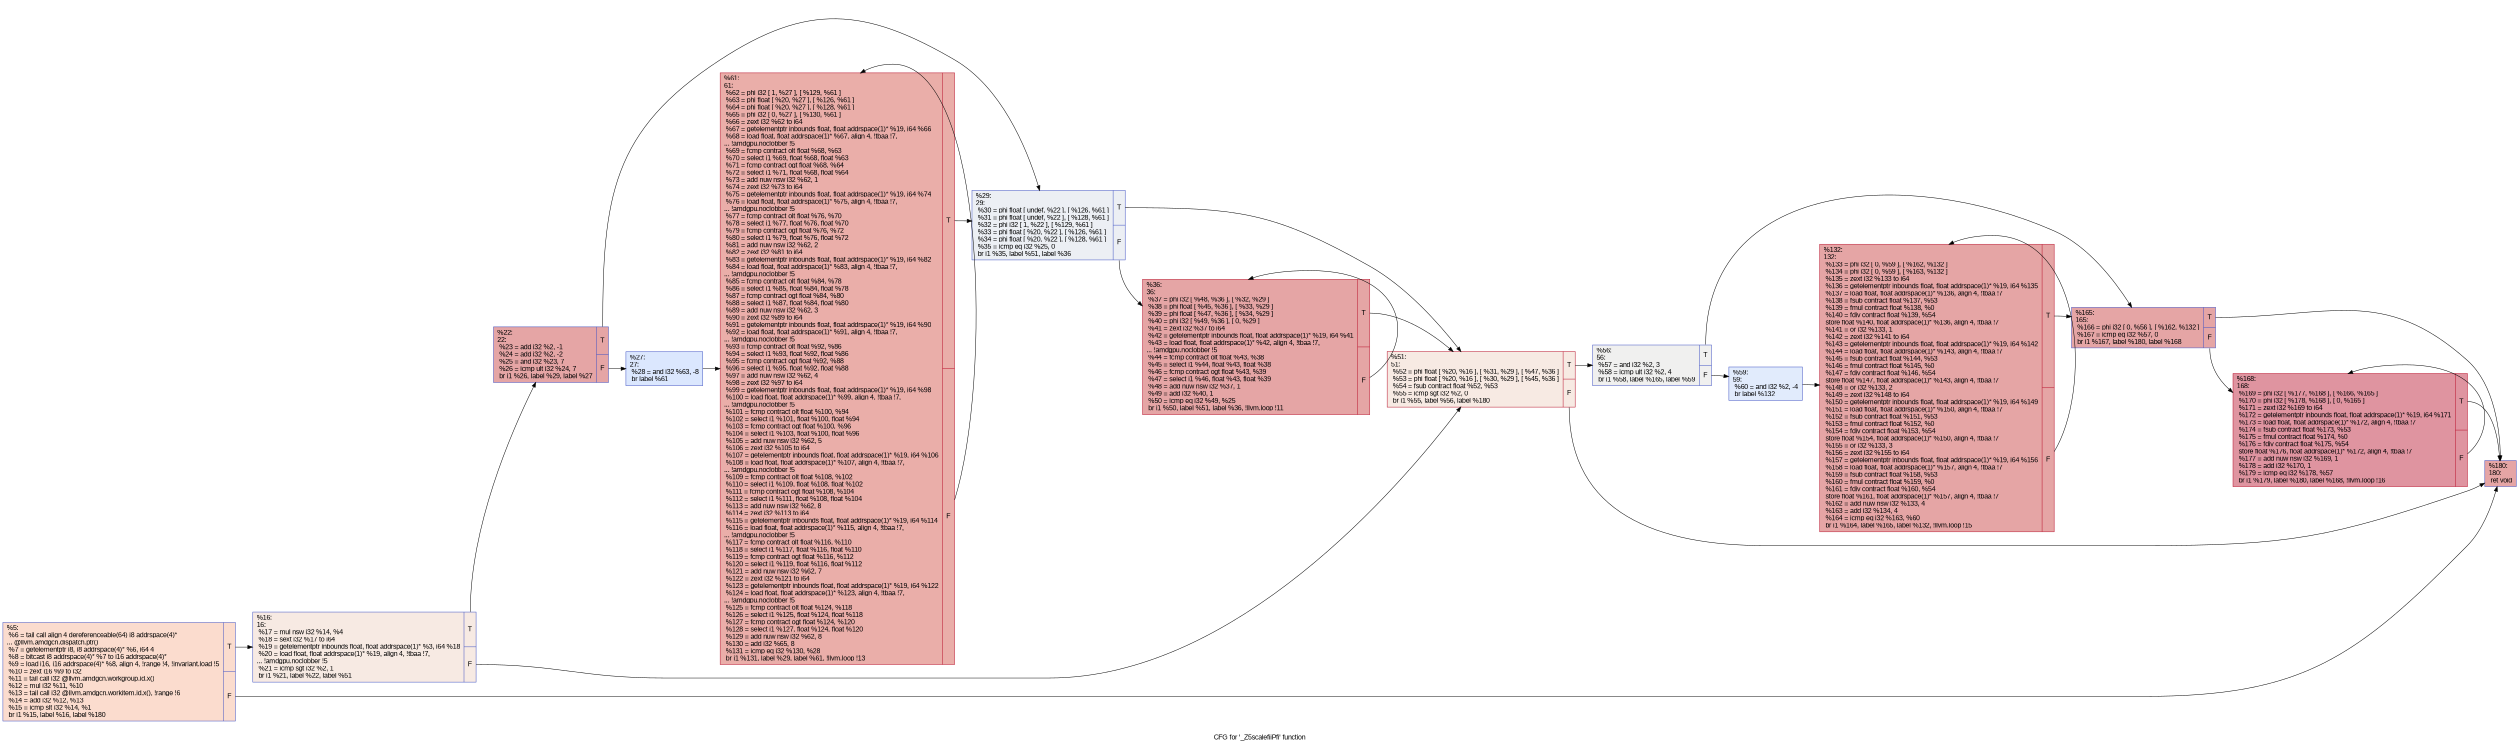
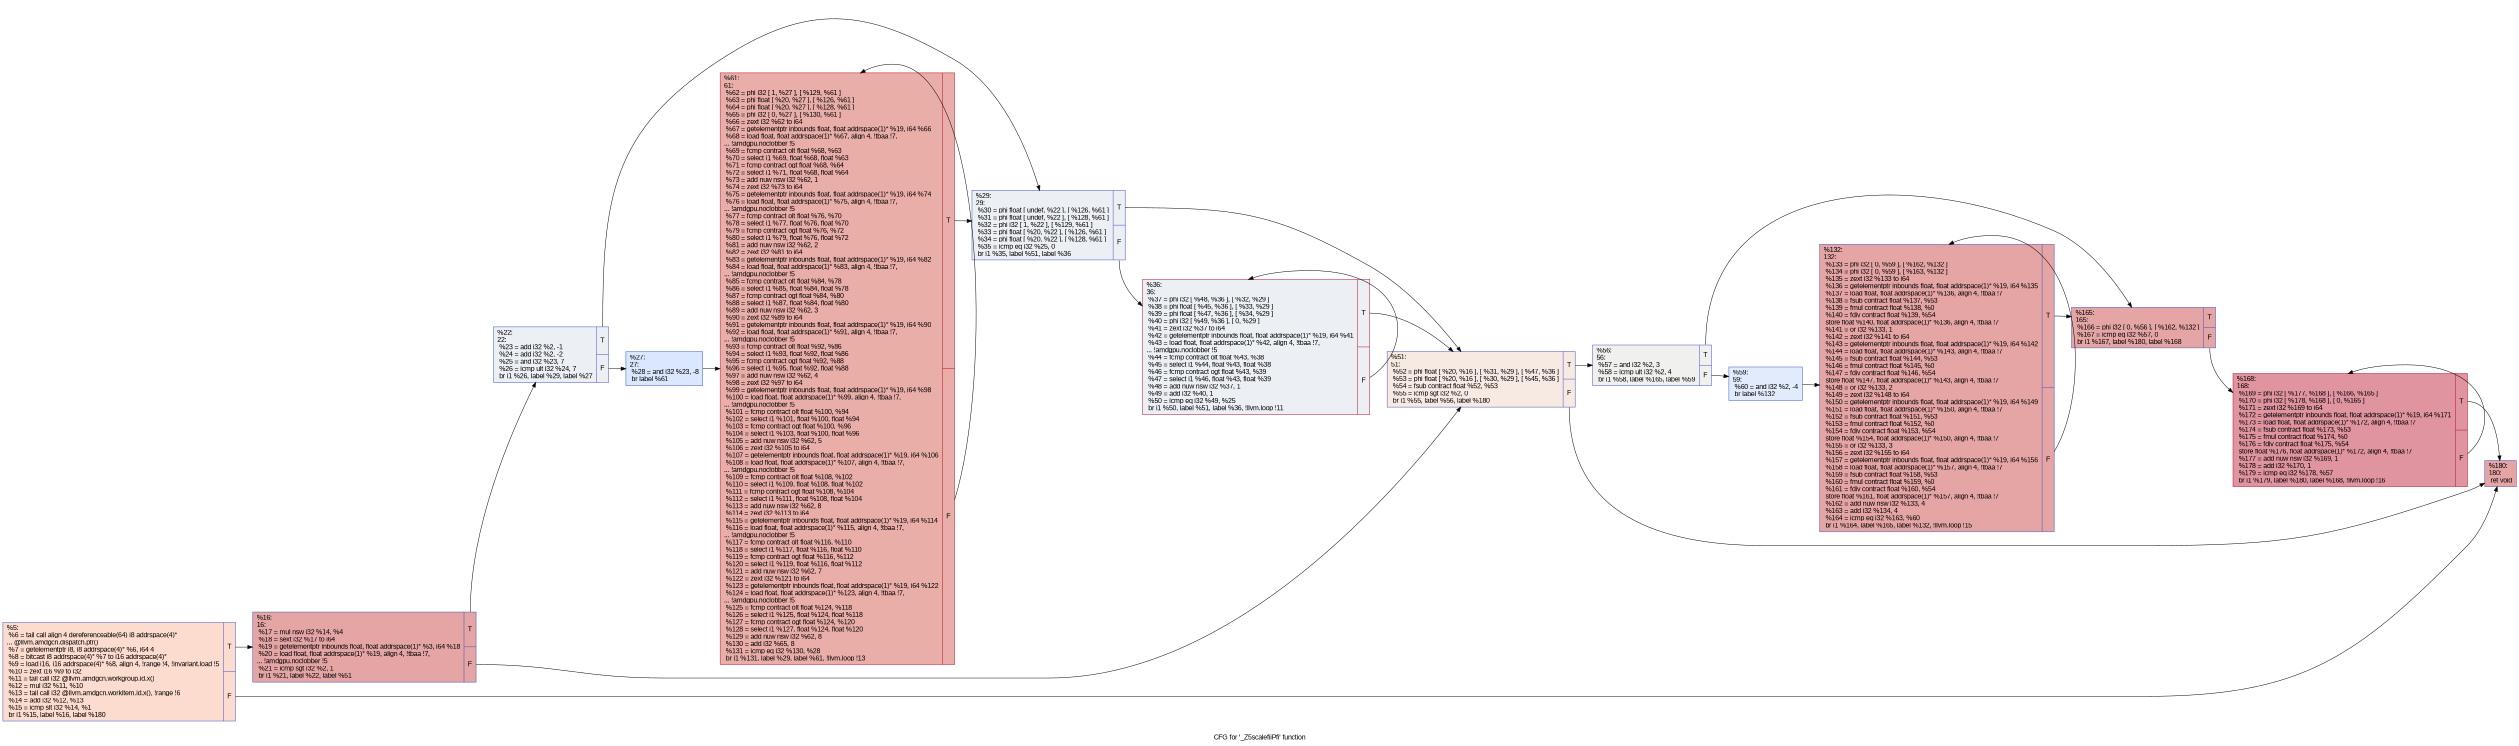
edge "%165:" -> "%180:": removed
node "%36:": fillcolor #c5333470 -> #d4dbe670
node "%22:": fillcolor #c5333470 -> #d4dbe670
node "%27:": text "%28 = and i32 %63, -8" -> "%28 = and i32 %23, -8"
node "%51:": color #b70d28ff -> #3d50c3ff
node "%132:": color #b70d28ff -> #3d50c3ff
node "%16:": fillcolor #eed0c070 -> #c5333470
